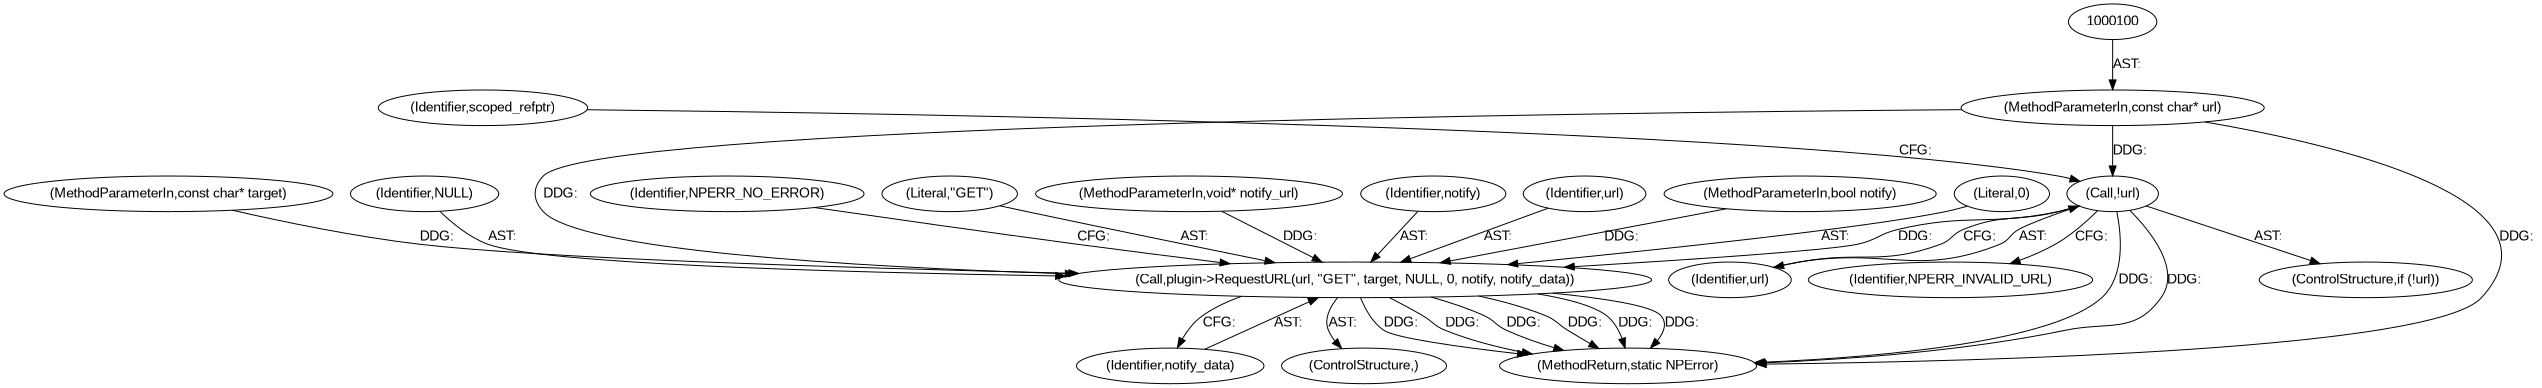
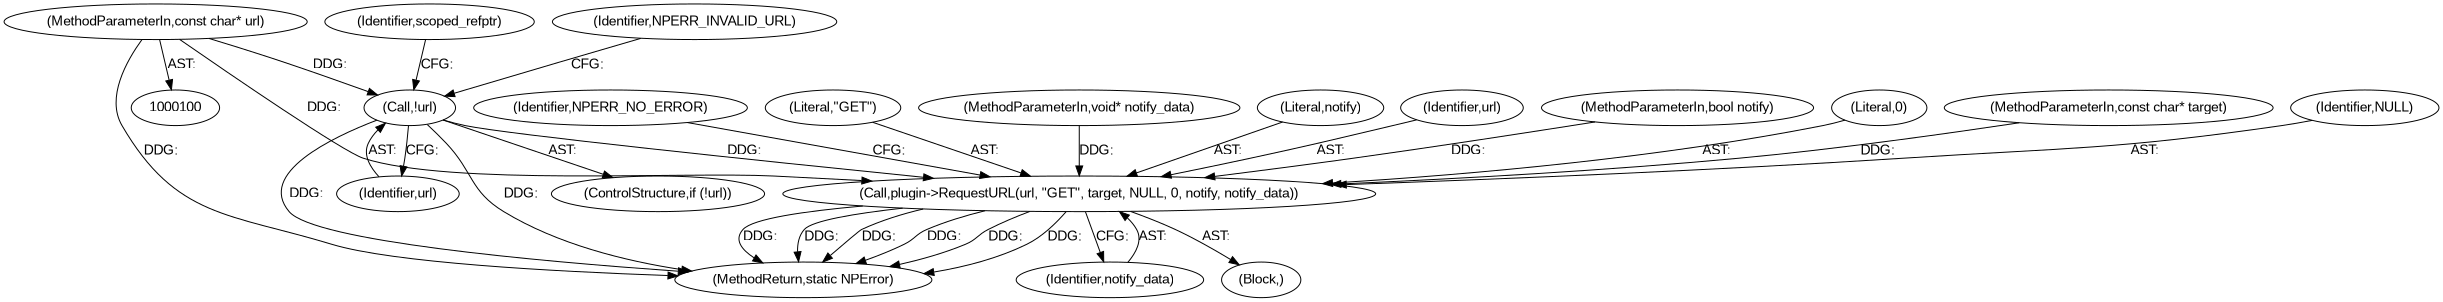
edge "1000100" -> "(MethodParameterIn,const char* url)": reversed
node "(MethodParameterIn,void* notify_url)": label "(MethodParameterIn,void* notify_url)" -> "(MethodParameterIn,void* notify_data)"
node "(Identifier,notify)": label "(Identifier,notify)" -> "(Literal,notify)"
edge "(Call,!url)" -> "(Identifier,NPERR_INVALID_URL)": reversed
node "(ControlStructure,)": label "(ControlStructure,)" -> "(Block,)"
